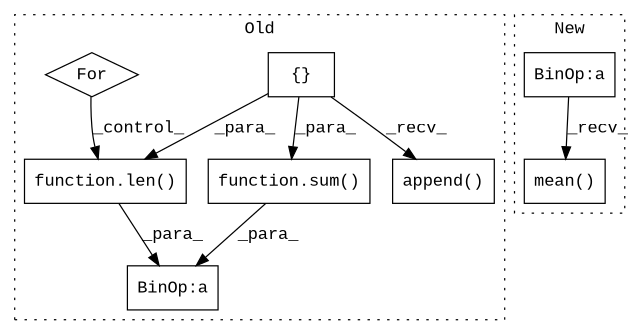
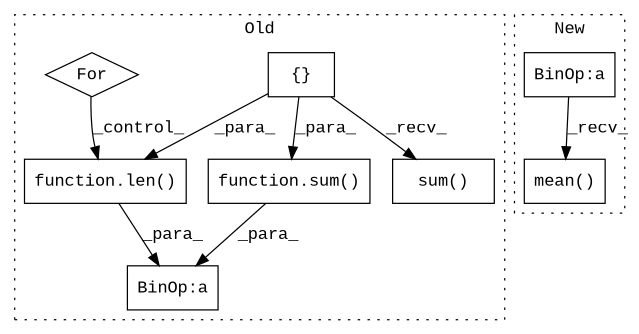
node "append()": label "append()" -> "sum()"
